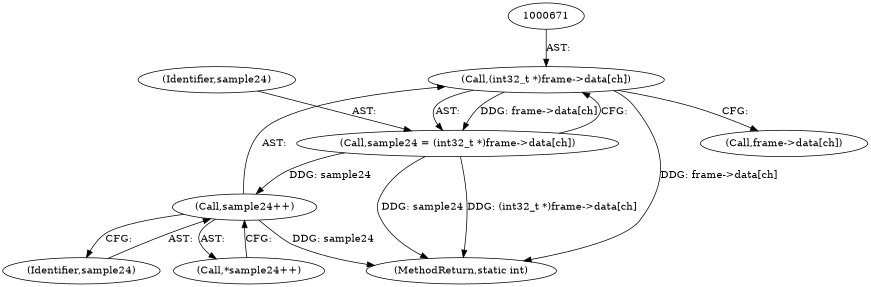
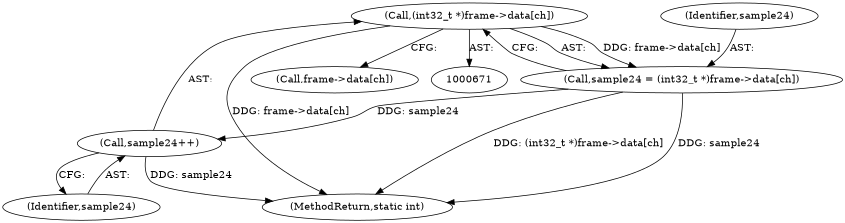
edge "1000671" -> "(Call,(int32_t *)frame->data[ch])": reversed
node "(Call,*sample24++)": removed
